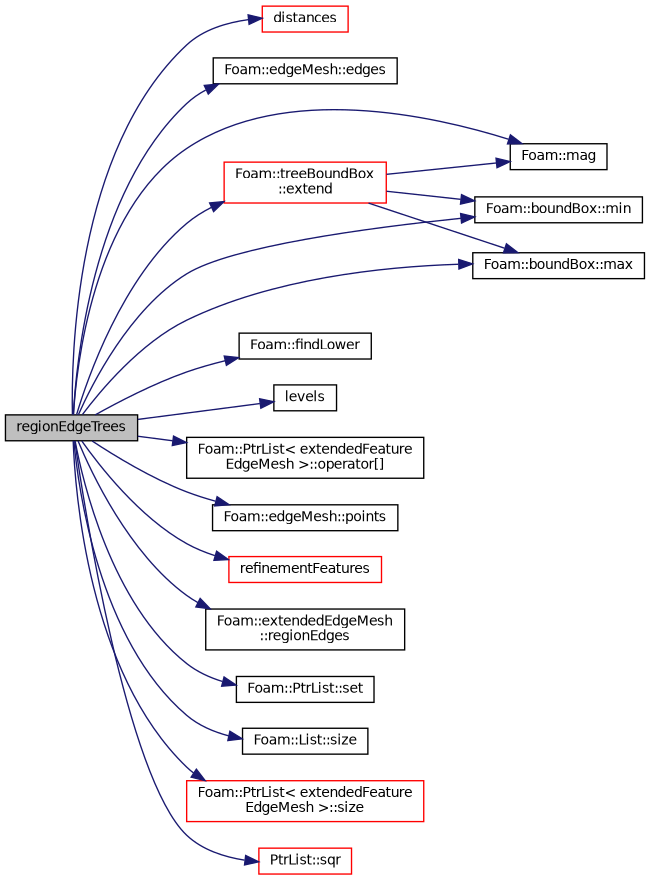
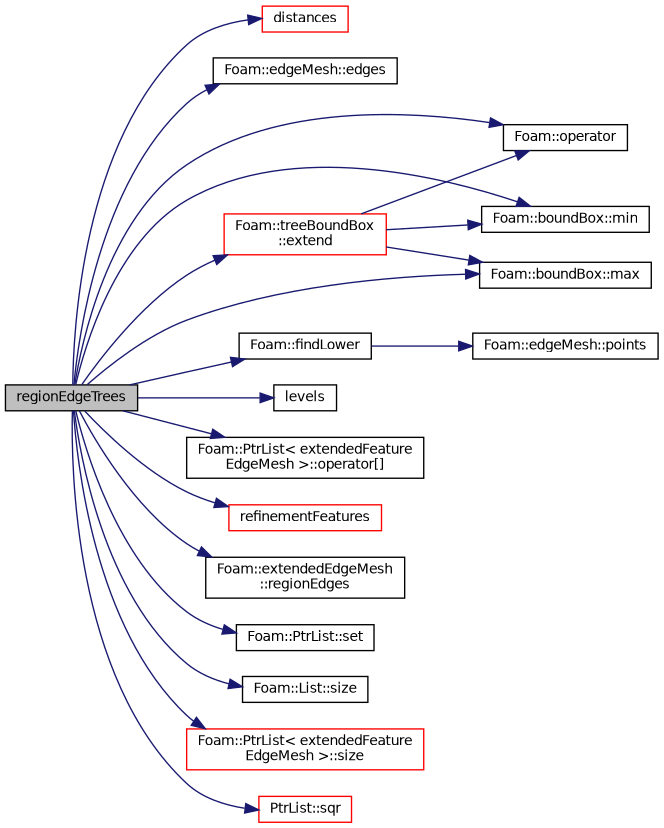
node "Foam::mag": label "Foam::mag" -> "Foam::operator"
edge "regionEdgeTrees" -> "Foam::edgeMesh::points": now "Foam::findLower" -> "Foam::edgeMesh::points"
